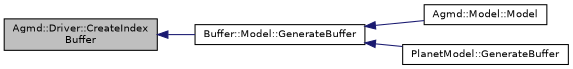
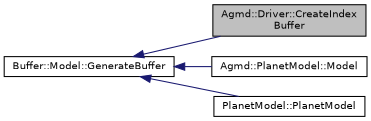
node "Agmd::Model::Model": label "Agmd::Model::Model" -> "Agmd::PlanetModel::Model"
edge "Buffer::Model::GenerateBuffer" -> "Agmd::Driver::CreateIndex Buffer": reversed
node "PlanetModel::GenerateBuffer": label "PlanetModel::GenerateBuffer" -> "PlanetModel::PlanetModel"
